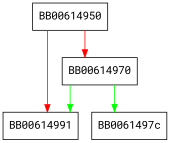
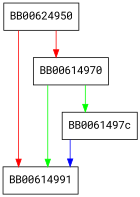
node "BB00614950": label "BB00614950" -> "BB00624950"
edge "BB0061497c" -> "BB00614991": added
